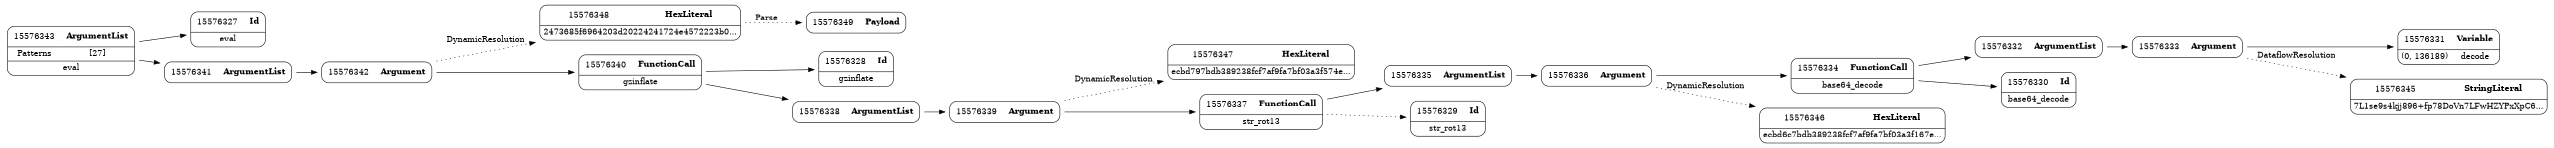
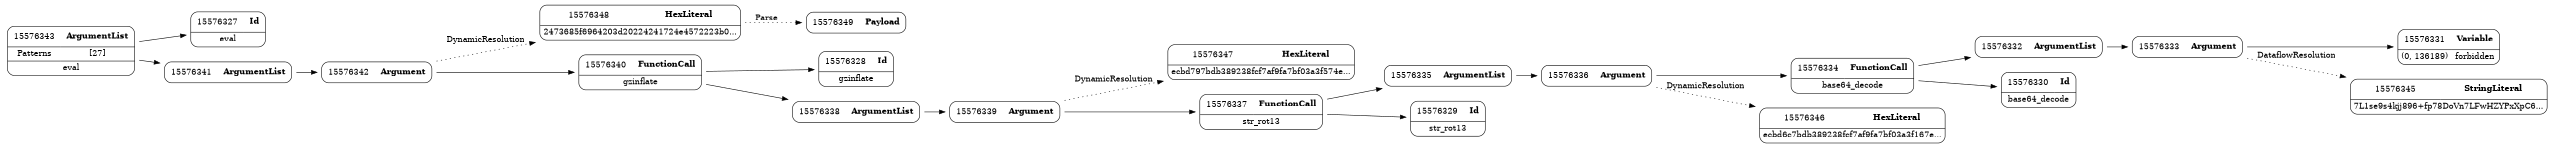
node "15576331": text "decode" -> "forbidden"
edge "15576337" -> "15576329": style dotted -> solid
